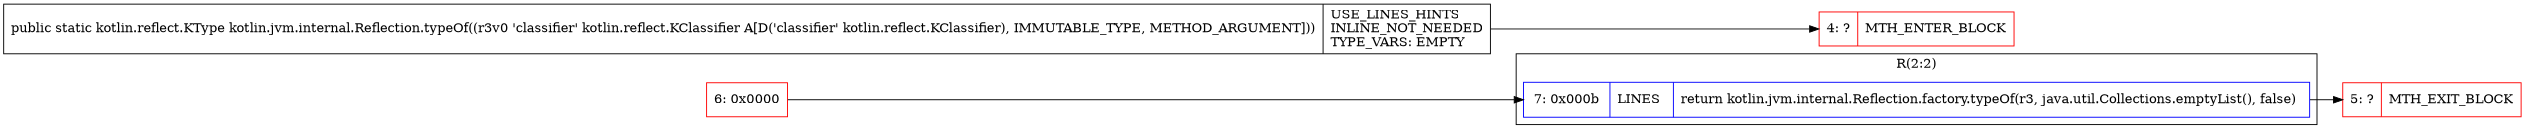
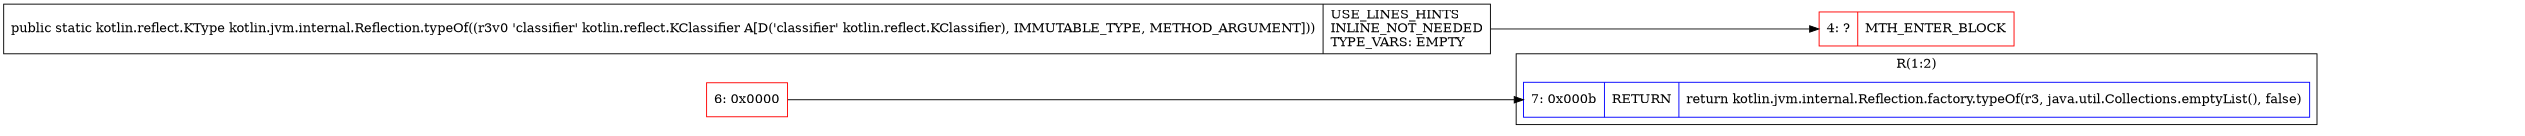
cluster "R(2:2)": label "R(2:2)" -> "R(1:2)"
node "7: 0x000b": text "LINES" -> "RETURN"
node "5: ?": removed
